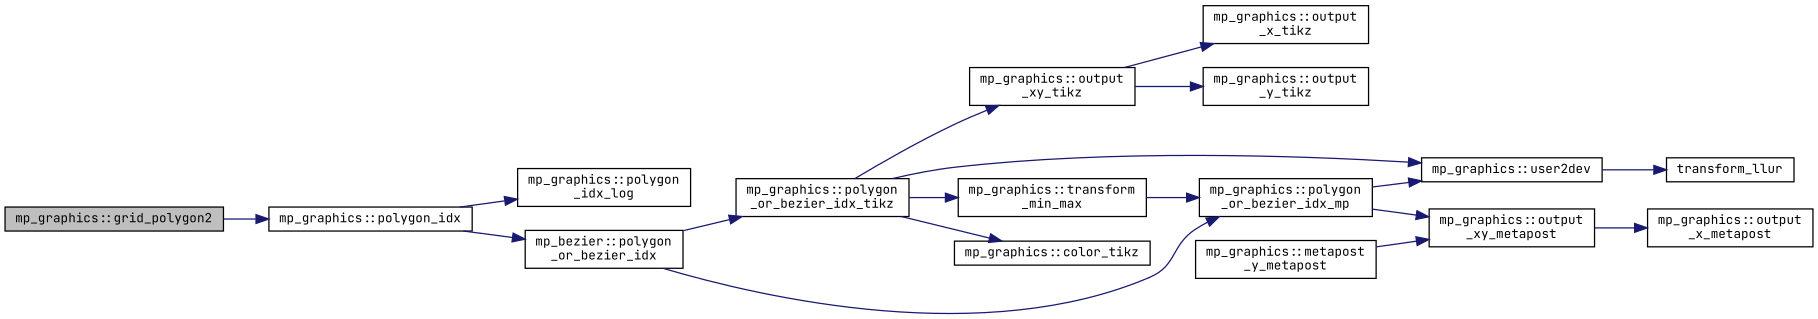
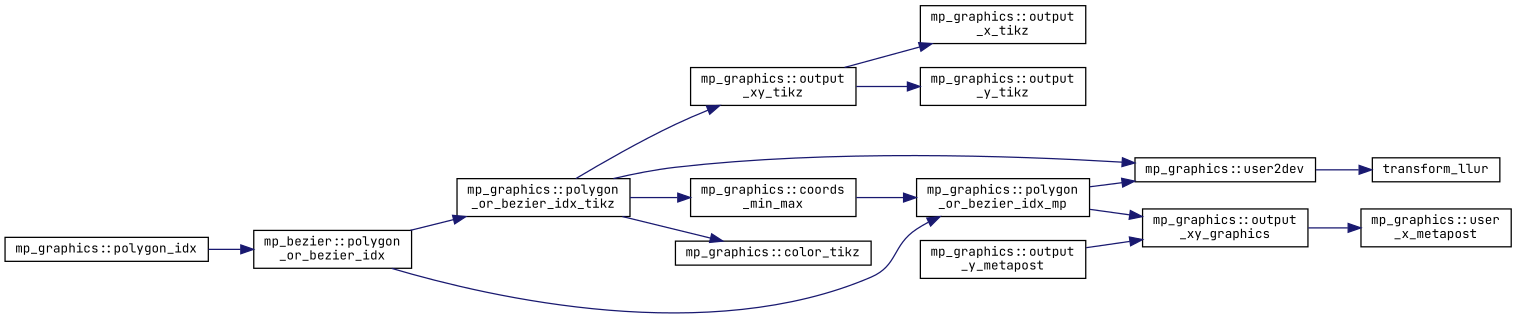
node "mp_graphics::polygon _idx_log": removed
node "mp_graphics::transform _min_max": label "mp_graphics::transform _min_max" -> "mp_graphics::coords _min_max"
node "mp_graphics::grid_polygon2": removed
node "mp_graphics::output _xy_metapost": label "mp_graphics::output _xy_metapost" -> "mp_graphics::output _xy_graphics"
node "mp_graphics::output _x_metapost": label "mp_graphics::output _x_metapost" -> "mp_graphics::user _x_metapost"
node "mp_graphics::metapost _y_metapost": label "mp_graphics::metapost _y_metapost" -> "mp_graphics::output _y_metapost"
